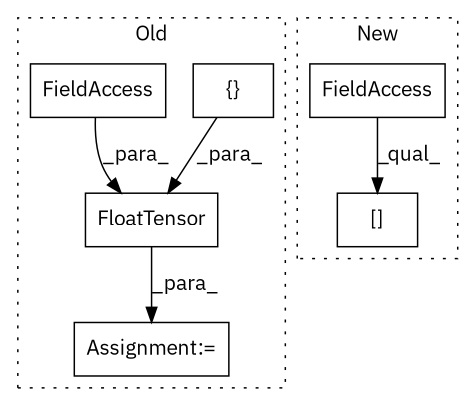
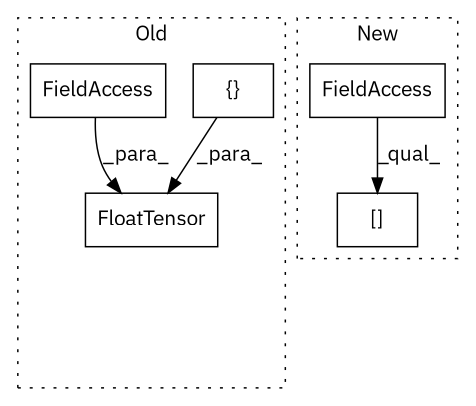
node "Assignment:=": removed
